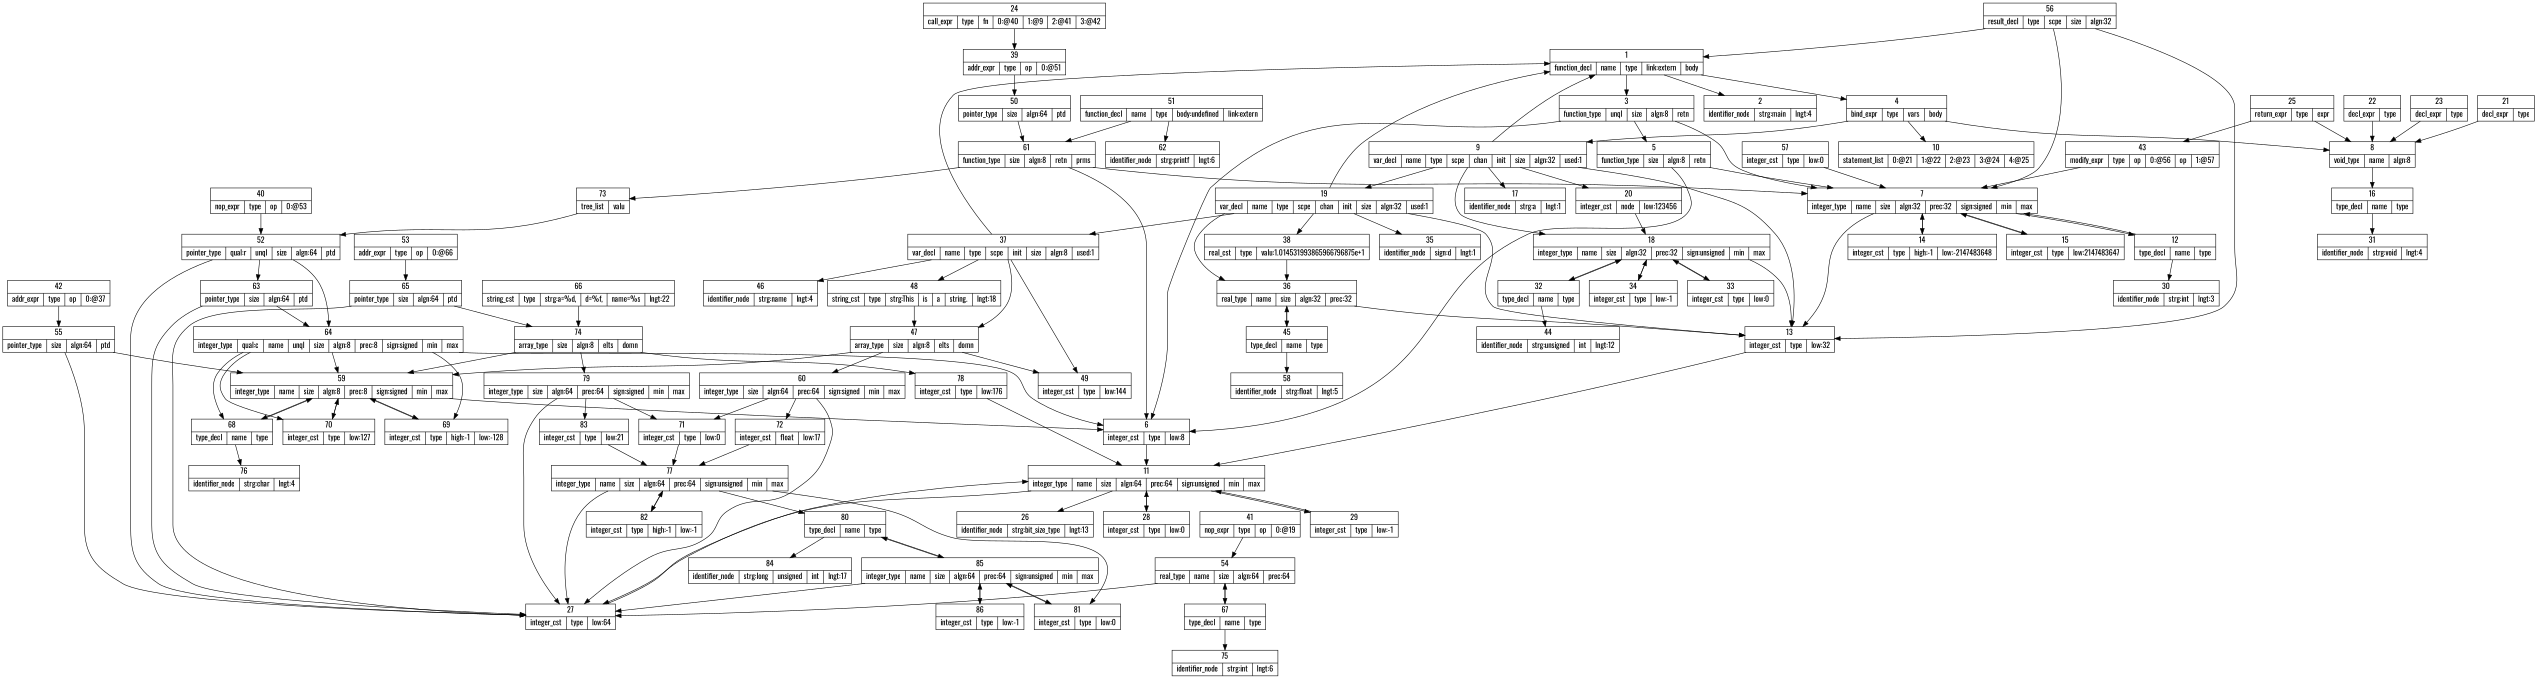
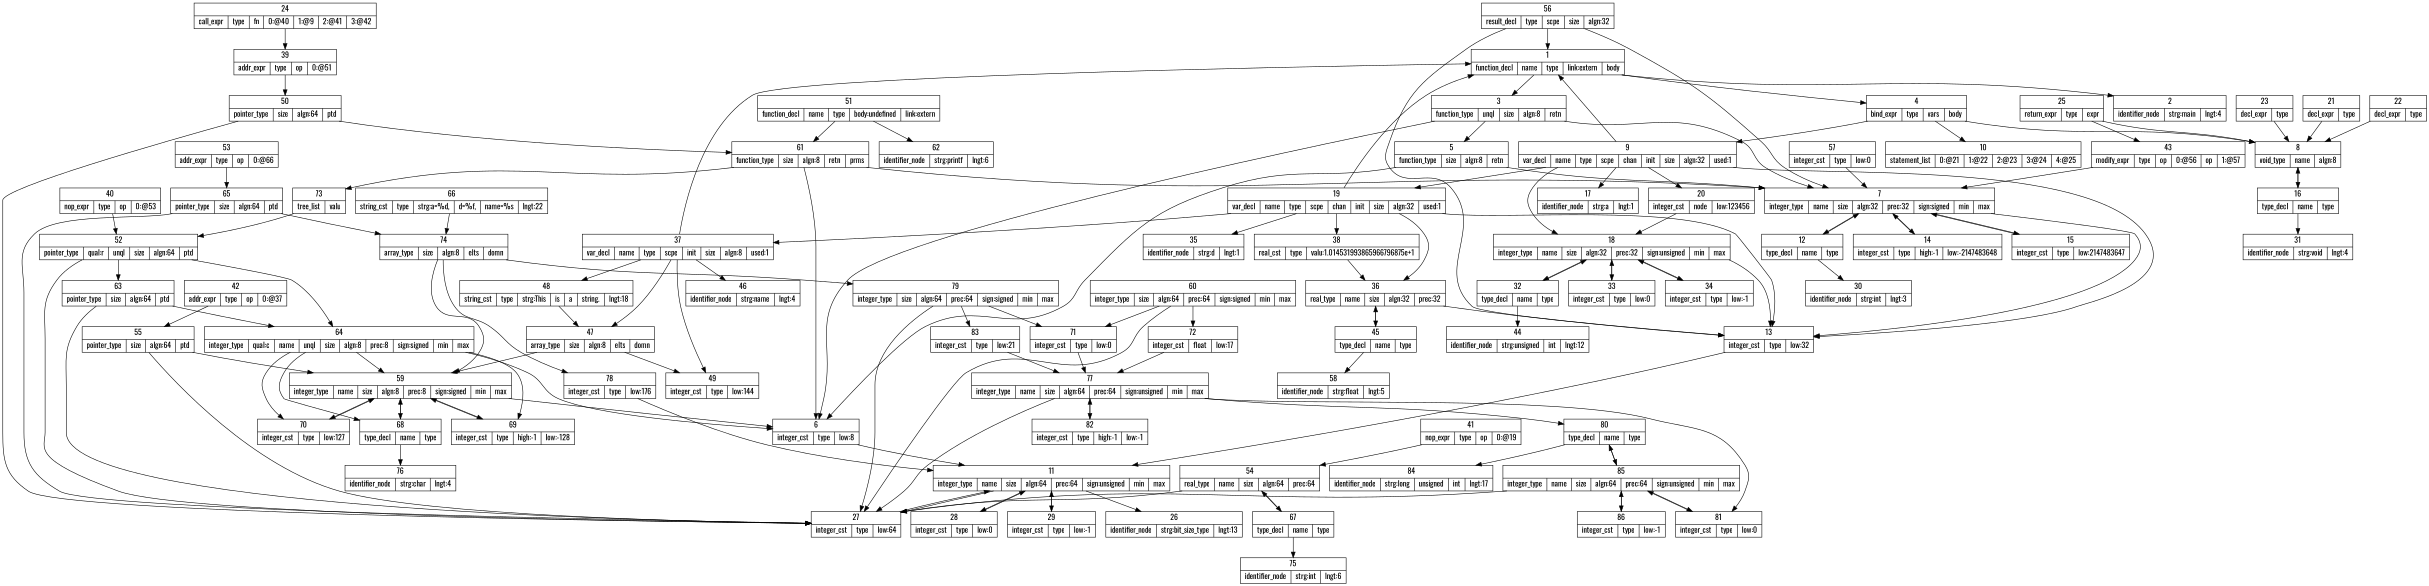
edge "16" -> "8": added
node "35": text "sign:d" -> "strg:d"
edge "47" -> "60": removed
edge "50" -> "27": added
